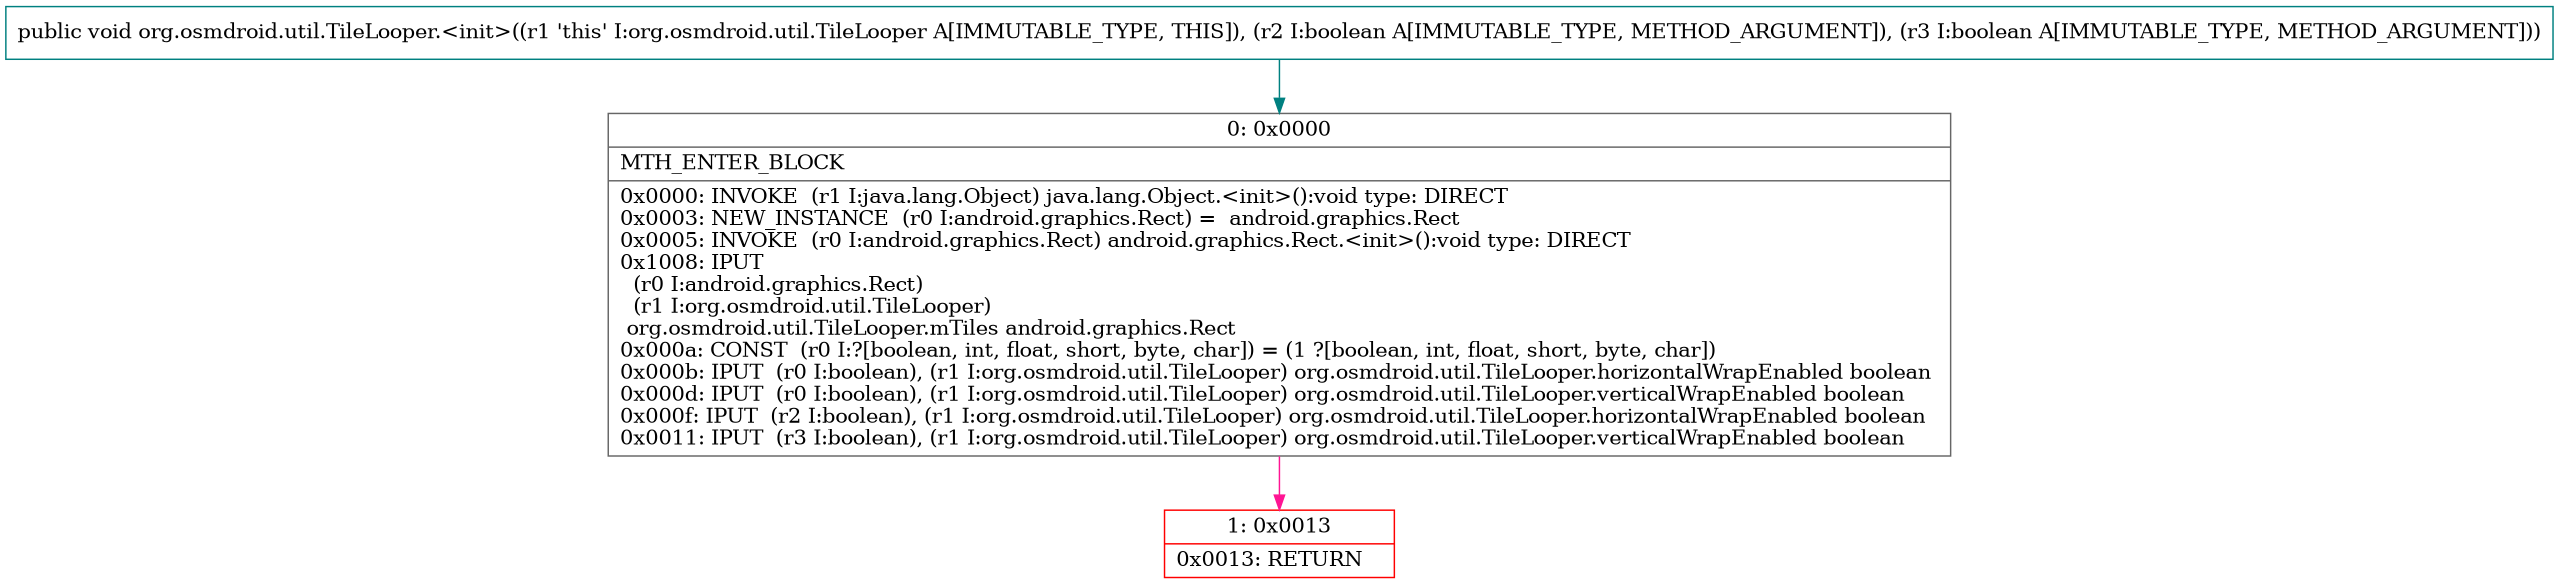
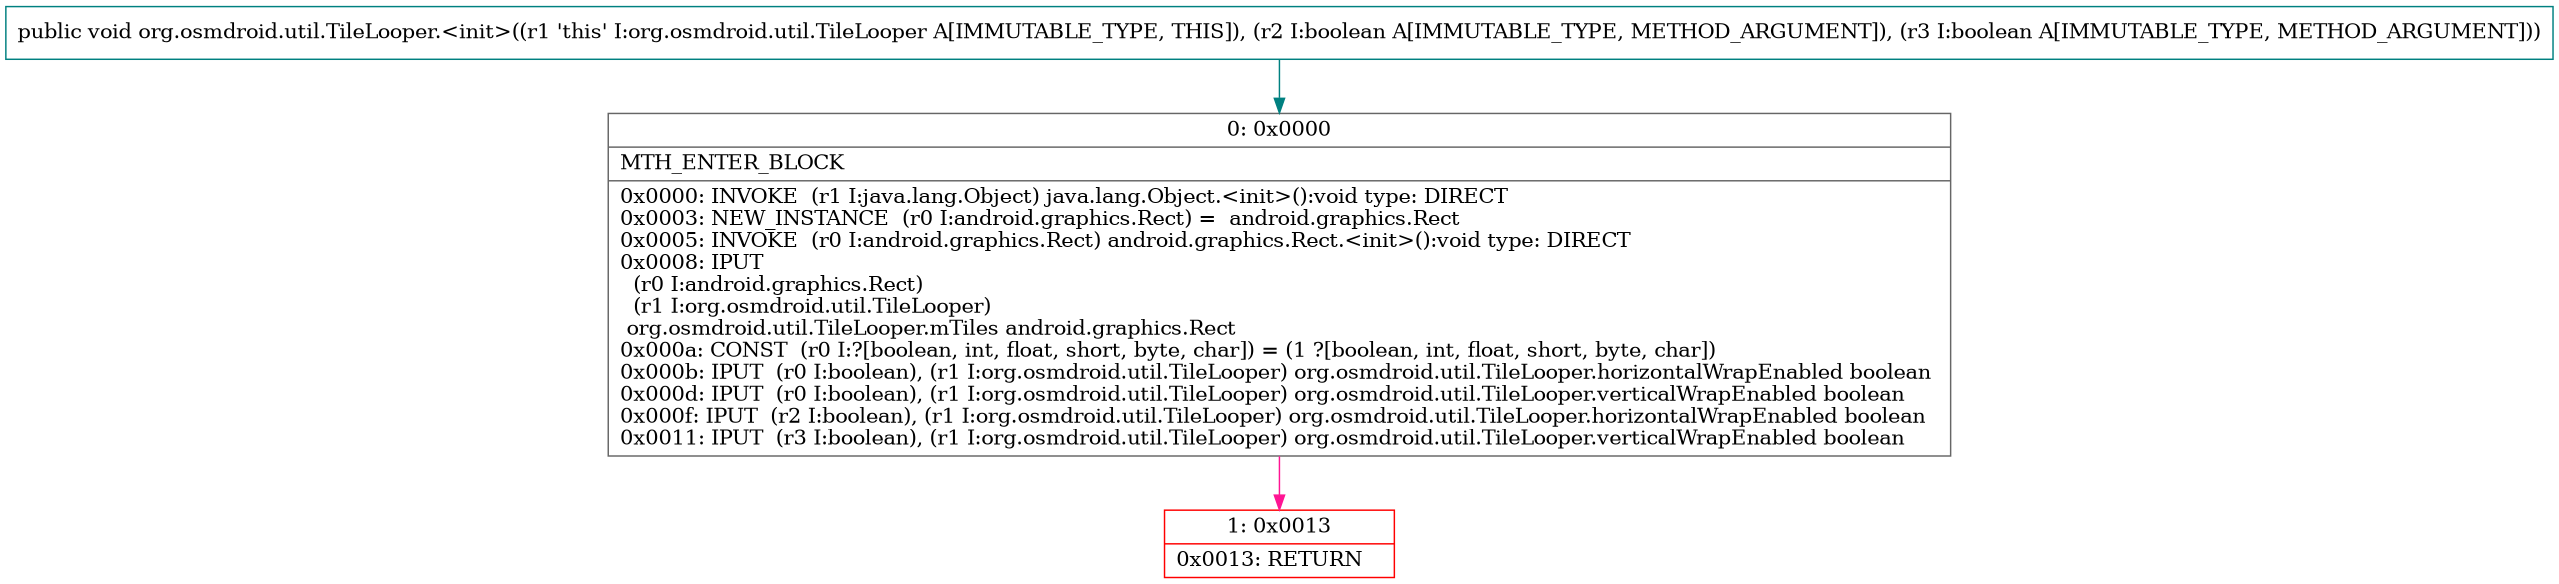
node "0: 0x0000": text "0x1008: IPUT" -> "0x0008: IPUT"
